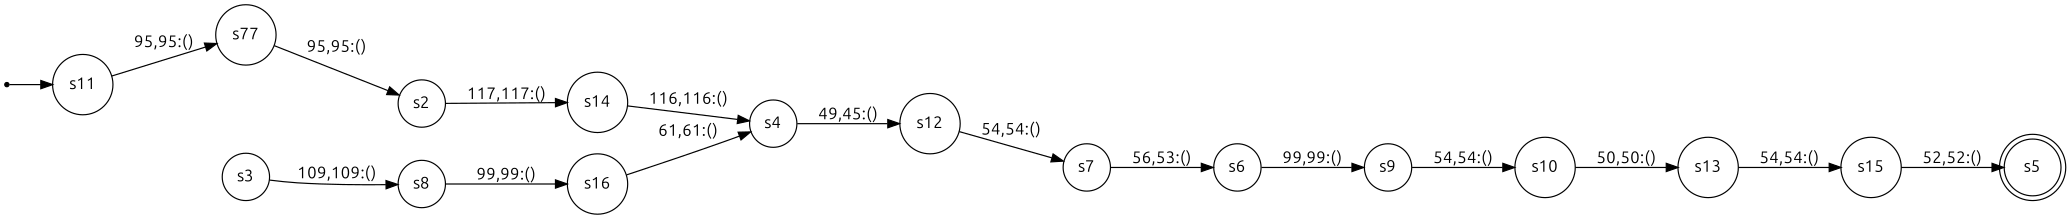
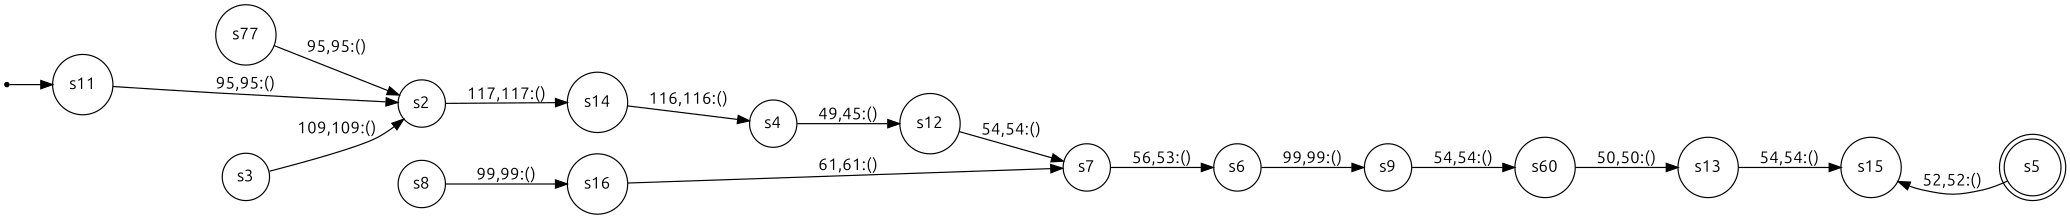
edge "s11" -> "s77": now "s11" -> "s2"
edge "s16" -> "s4": now "s16" -> "s7"
node "s10": label "s10" -> "s60"
edge "s15" -> "s5": reversed
edge "s3" -> "s8": now "s3" -> "s2"
